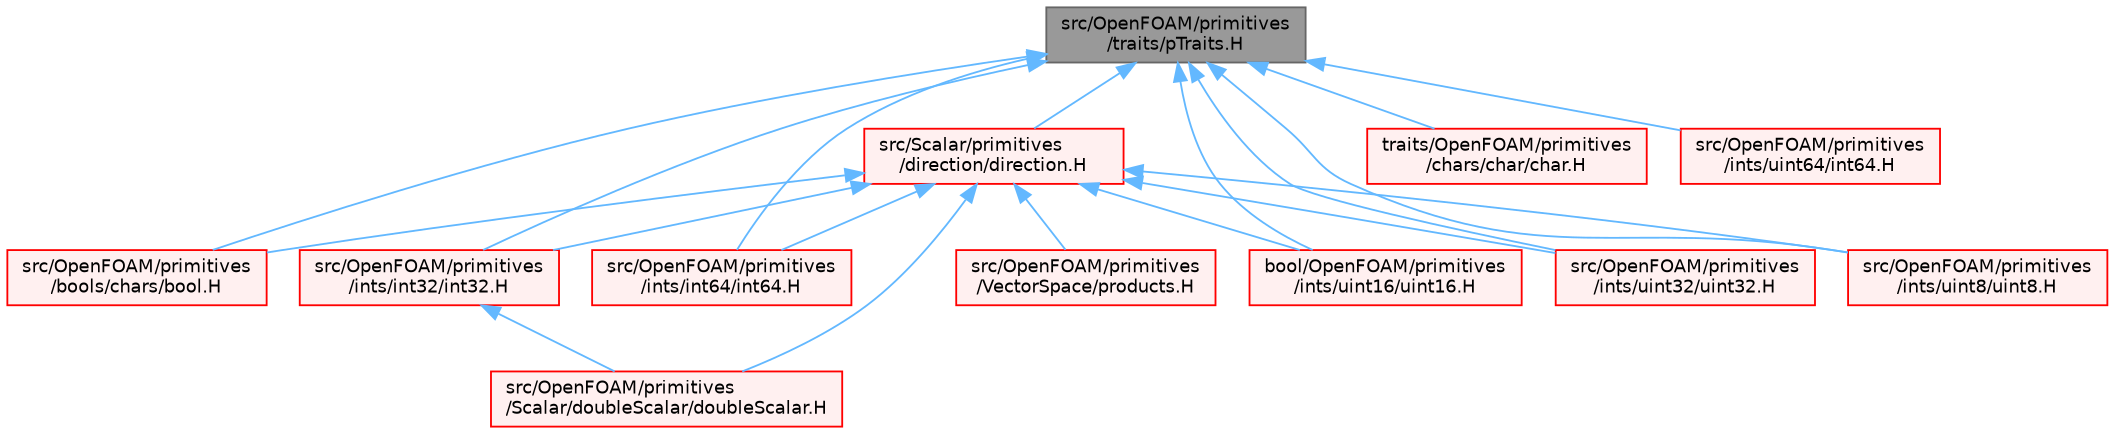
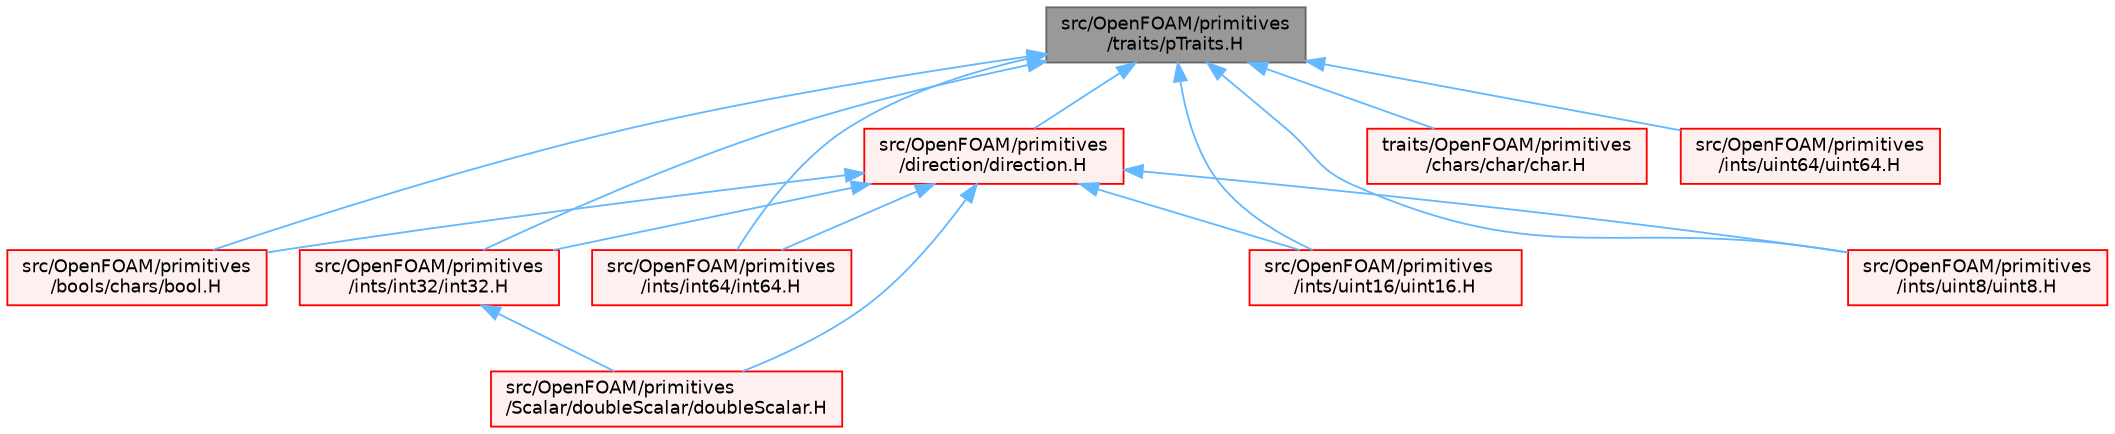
node "src/Scalar/primitives /direction/direction.H": label "src/Scalar/primitives /direction/direction.H" -> "src/OpenFOAM/primitives /direction/direction.H"
node "src/OpenFOAM/primitives /ints/uint64/int64.H": label "src/OpenFOAM/primitives /ints/uint64/int64.H" -> "src/OpenFOAM/primitives /ints/uint64/uint64.H"
node "src/OpenFOAM/primitives /VectorSpace/products.H": removed
node "bool/OpenFOAM/primitives /ints/uint16/uint16.H": label "bool/OpenFOAM/primitives /ints/uint16/uint16.H" -> "src/OpenFOAM/primitives /ints/uint16/uint16.H"
node "src/OpenFOAM/primitives /ints/uint32/uint32.H": removed
